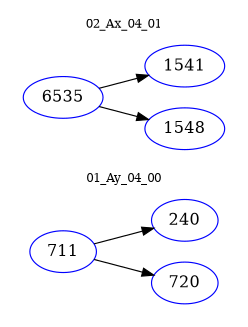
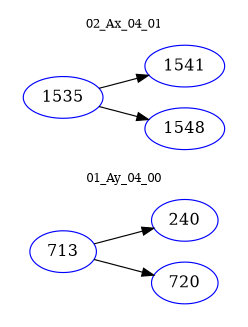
node "6535": label "6535" -> "1535"
node "711": label "711" -> "713"
